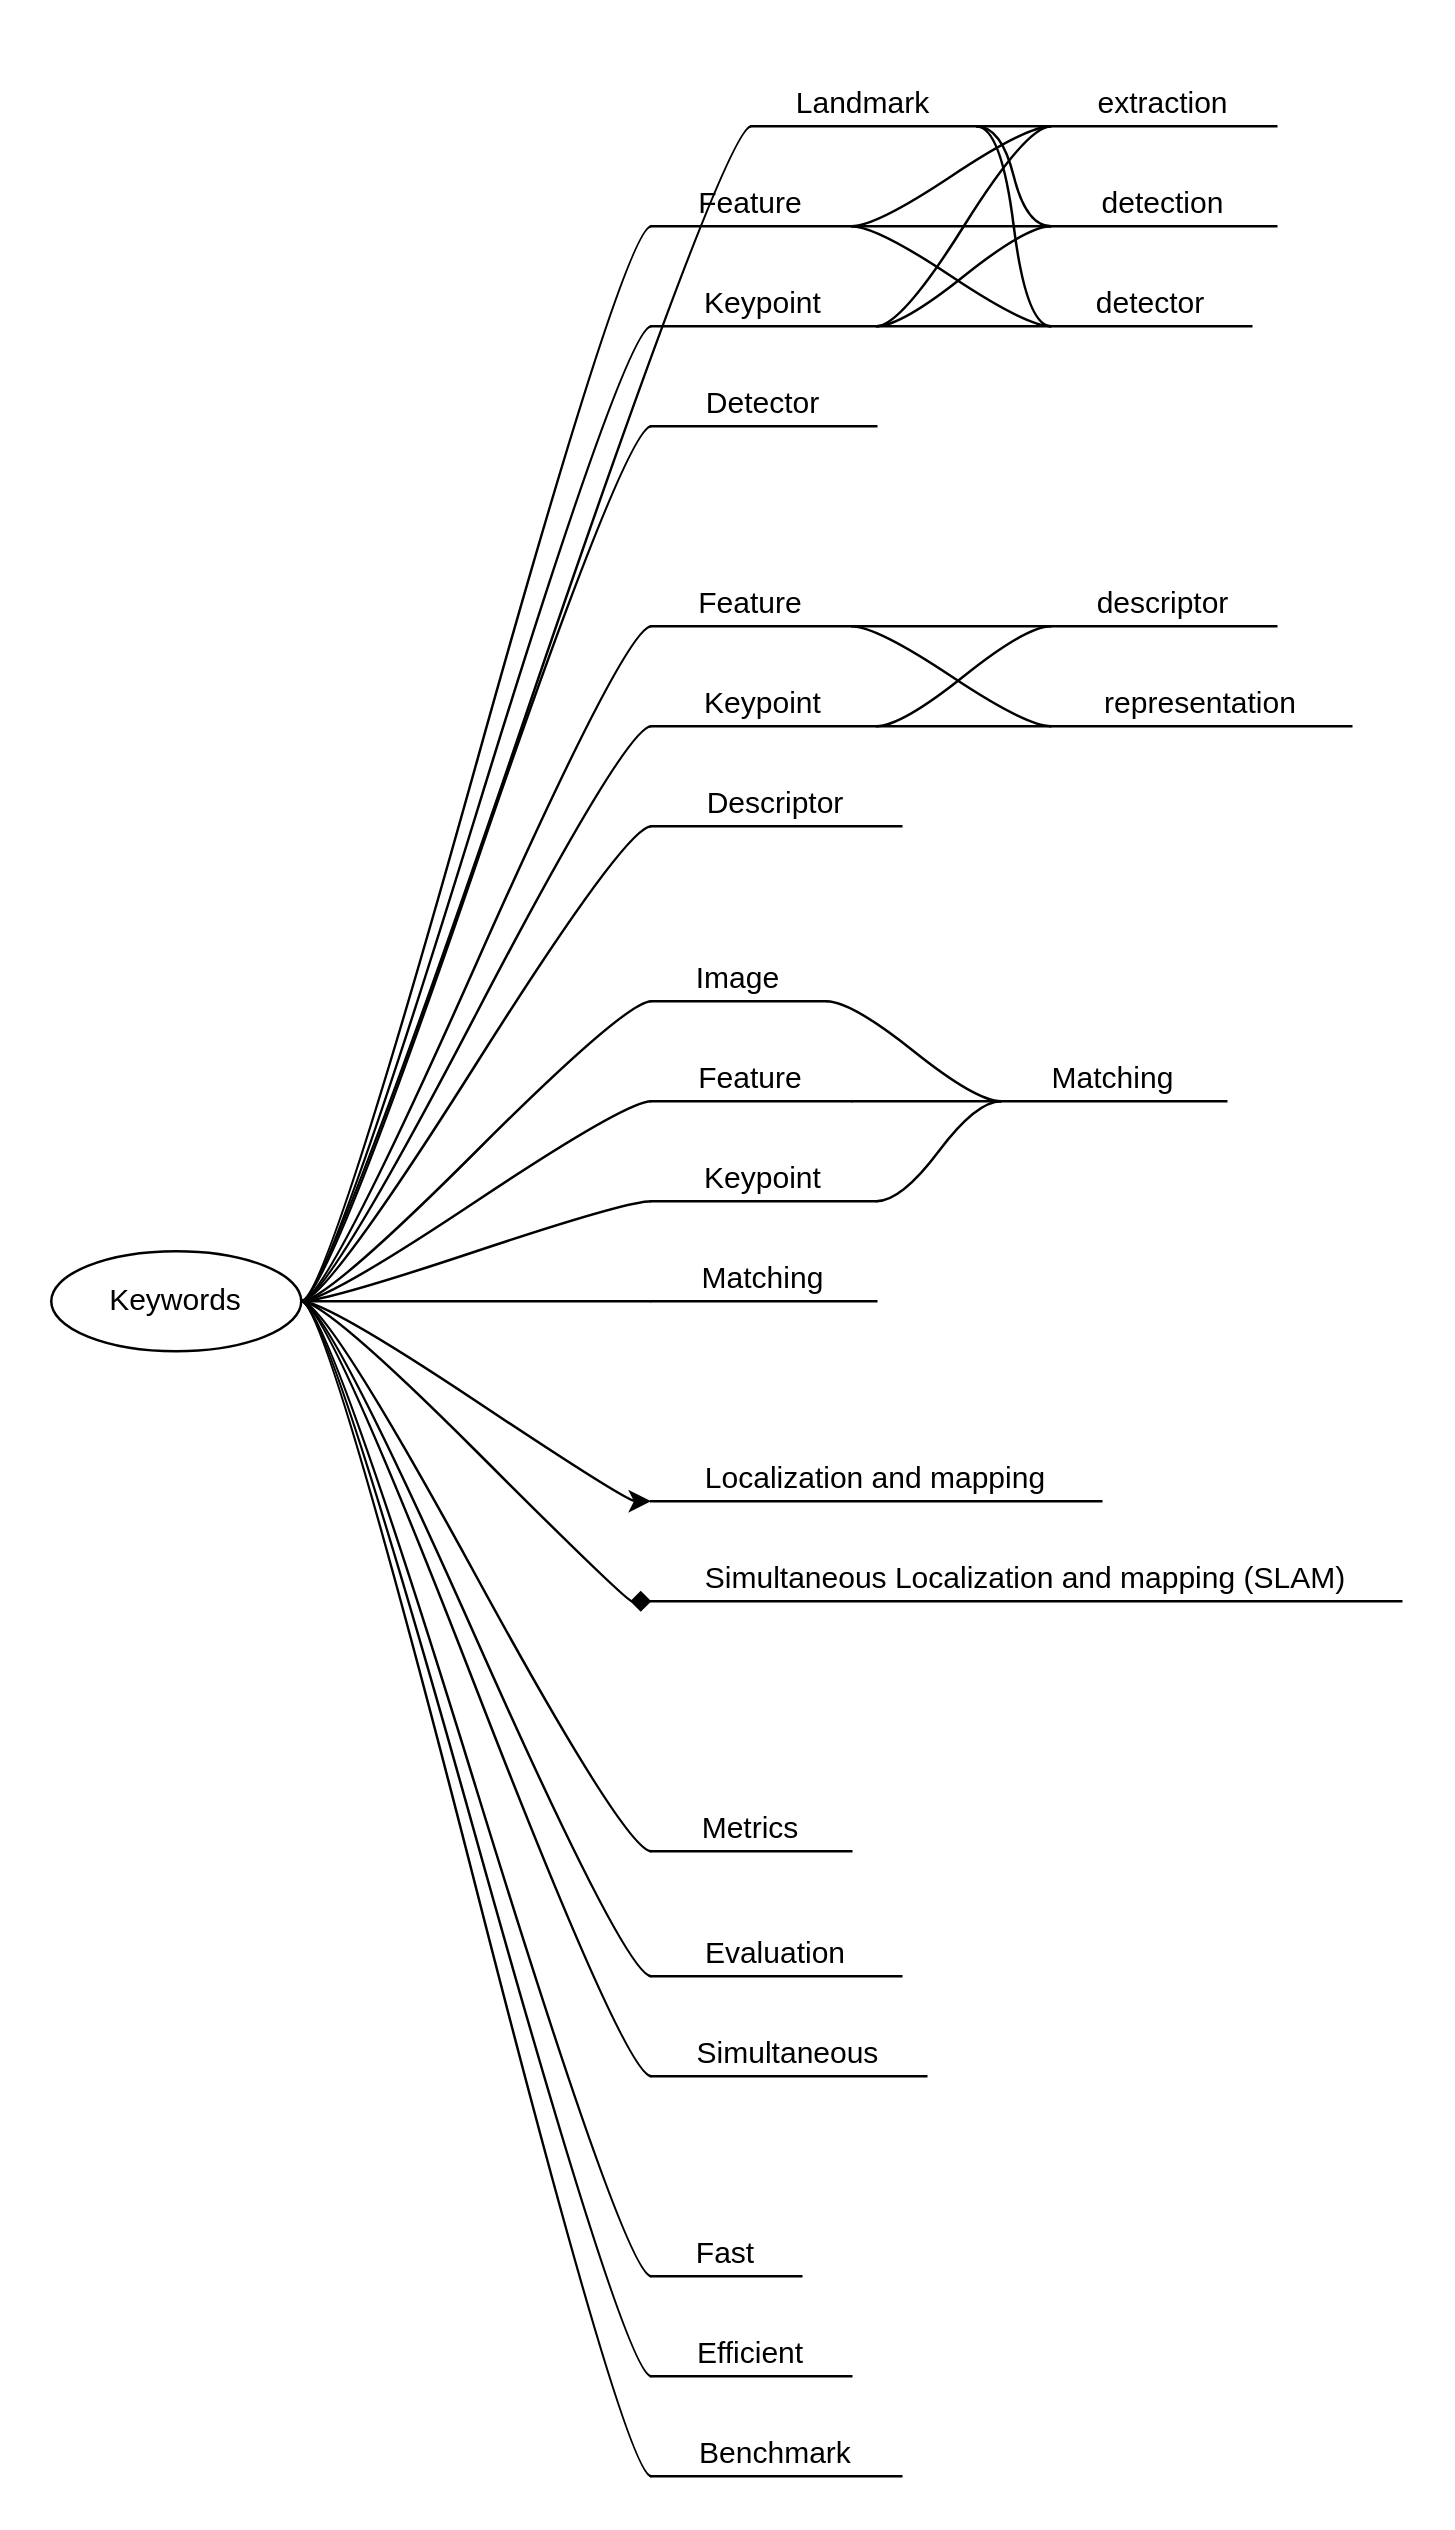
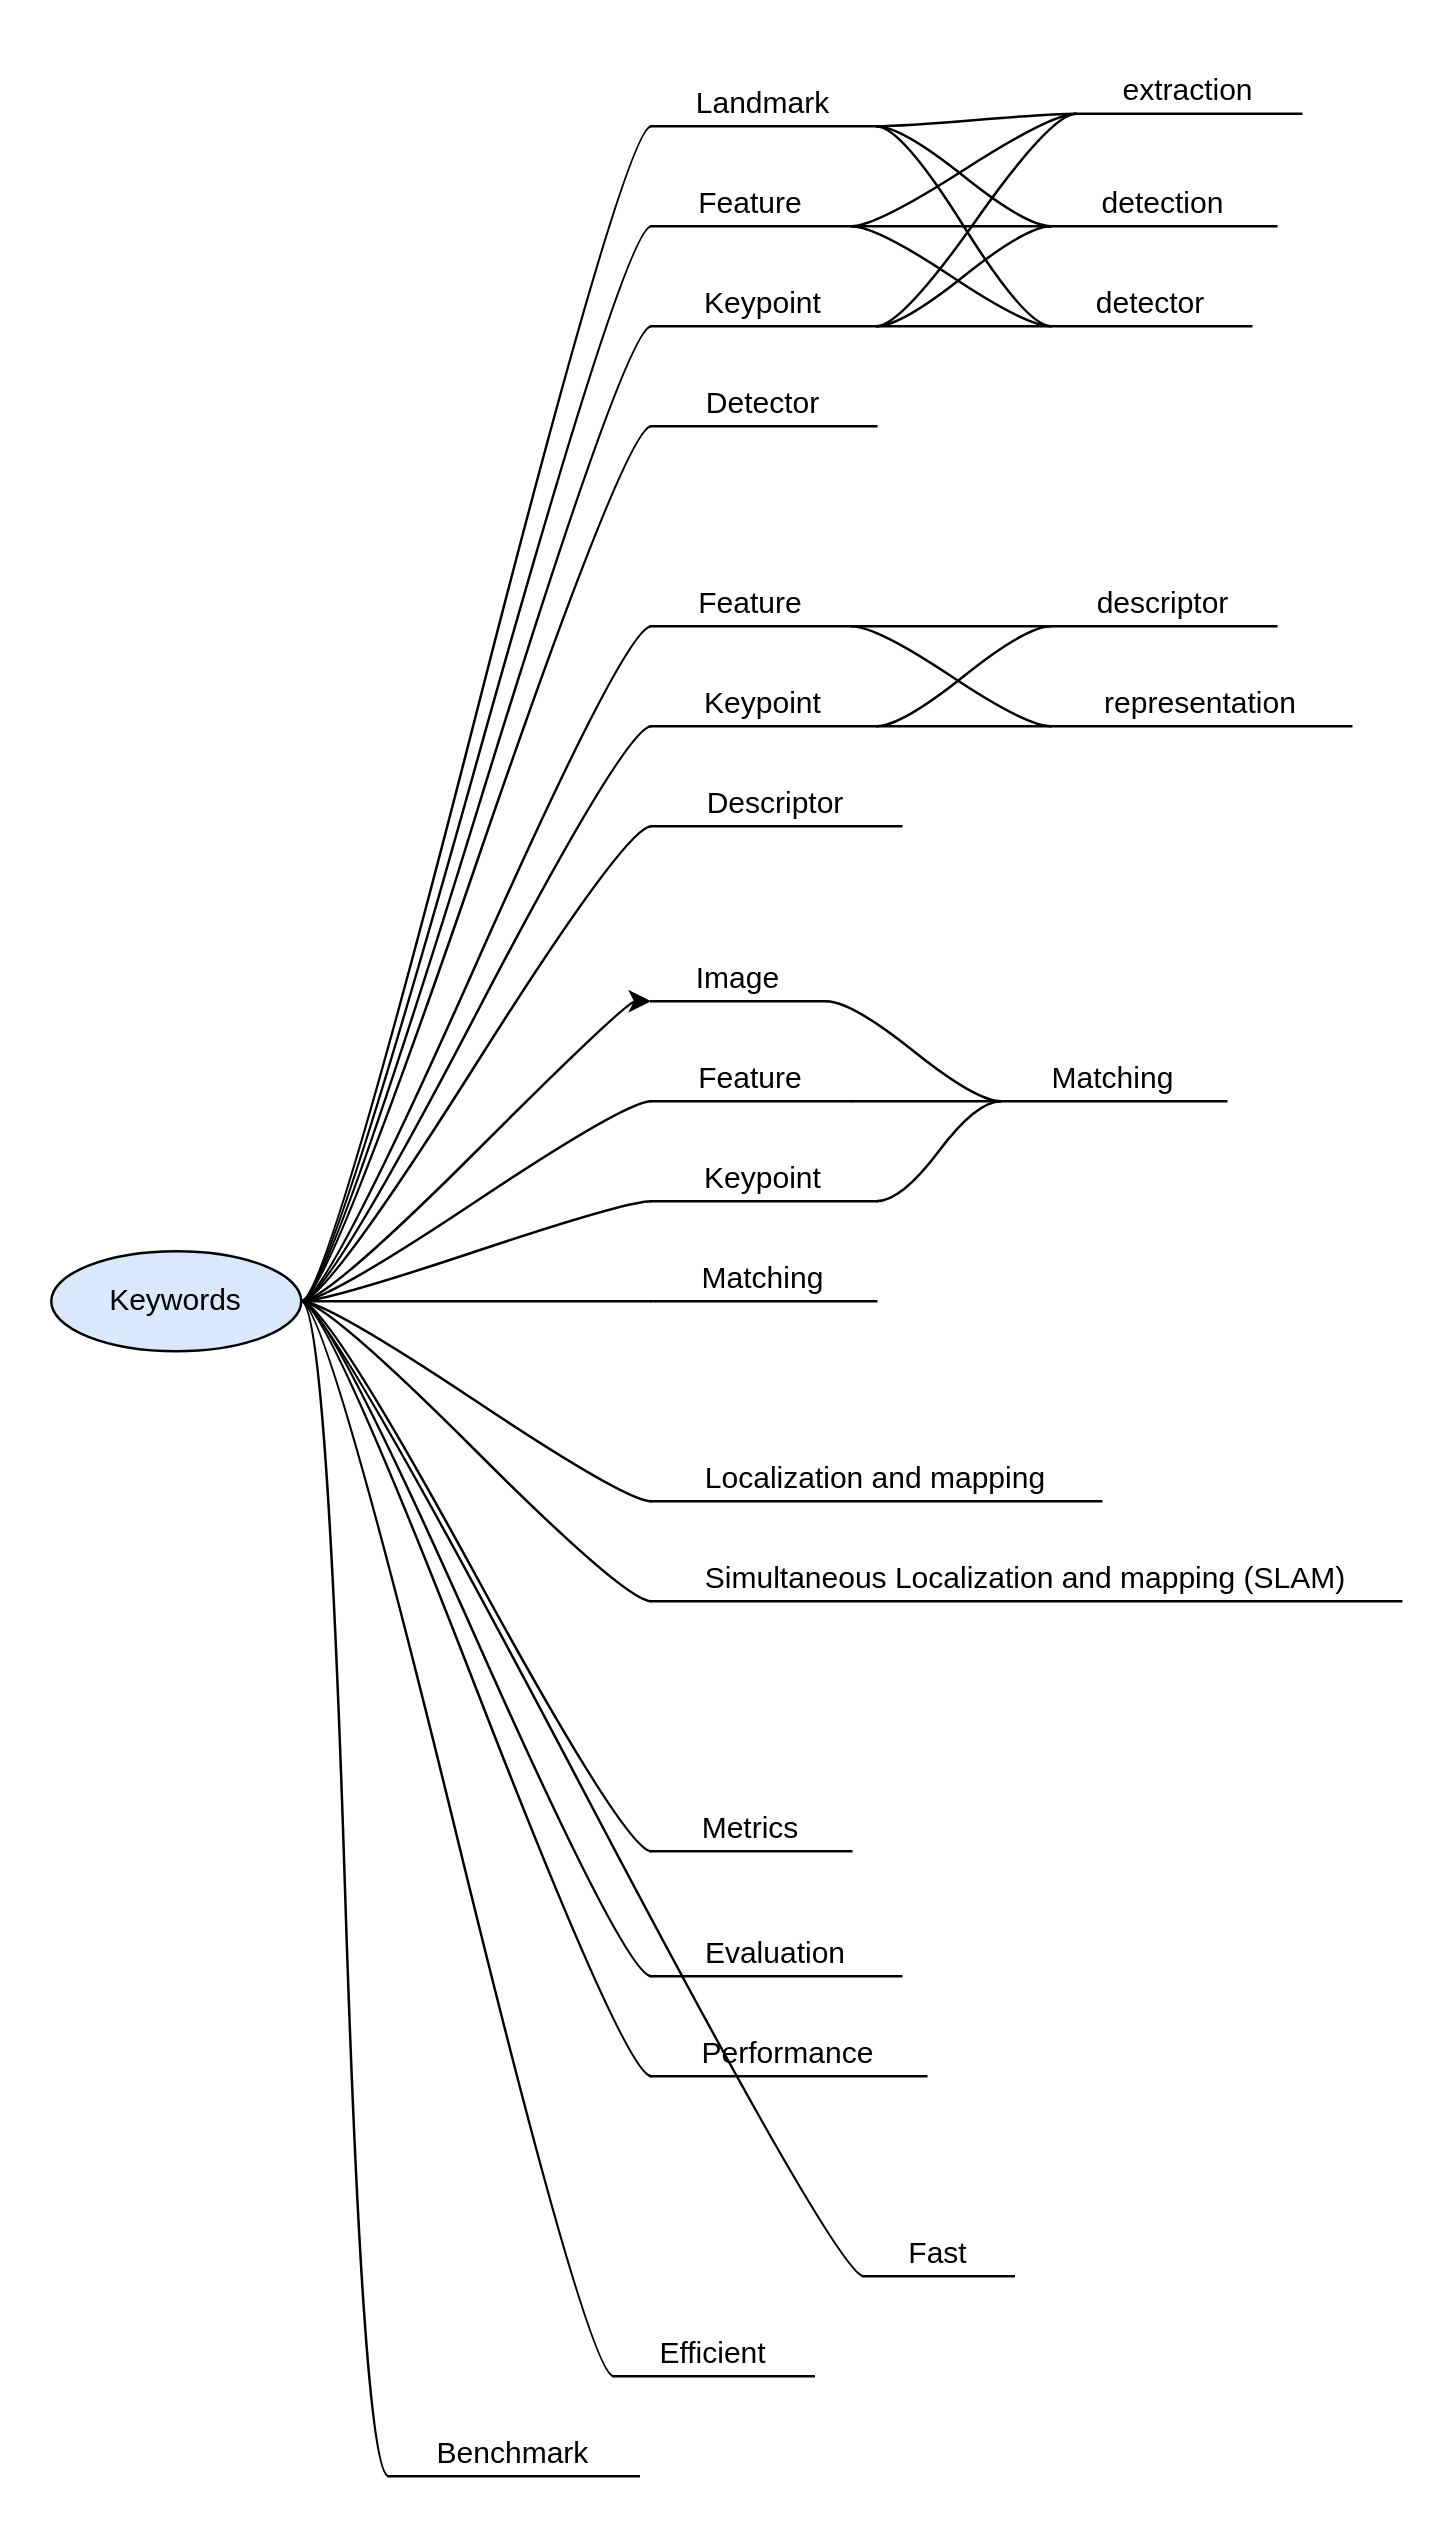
node "Landmark": moved (864, 89) -> (764, 89)
node "extraction": moved (1164, 89) -> (1189, 76)
edge "Image" -- "Keywords": arrowhead none -> classic
node "Keywords": fillcolor #ffffff -> #dae8fc
edge "Keywords" -> "Localization and mapping": arrowhead classic -> none
edge "Keywords" -> "Simultaneous Localization and mapping (SLAM)": arrowhead diamond -> none
node "Simultaneous": label "Simultaneous" -> "Performance"
node "Fast": moved (726, 2239) -> (939, 2239)
node "Efficient": moved (751, 2339) -> (714, 2339)
node "Benchmark": moved (776, 2439) -> (514, 2439)
